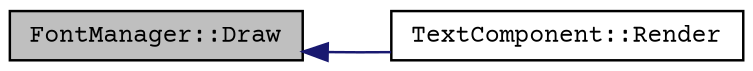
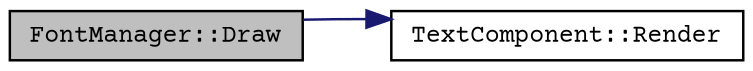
edge "TextComponent::Render" -> "FontManager::Draw": reversed
